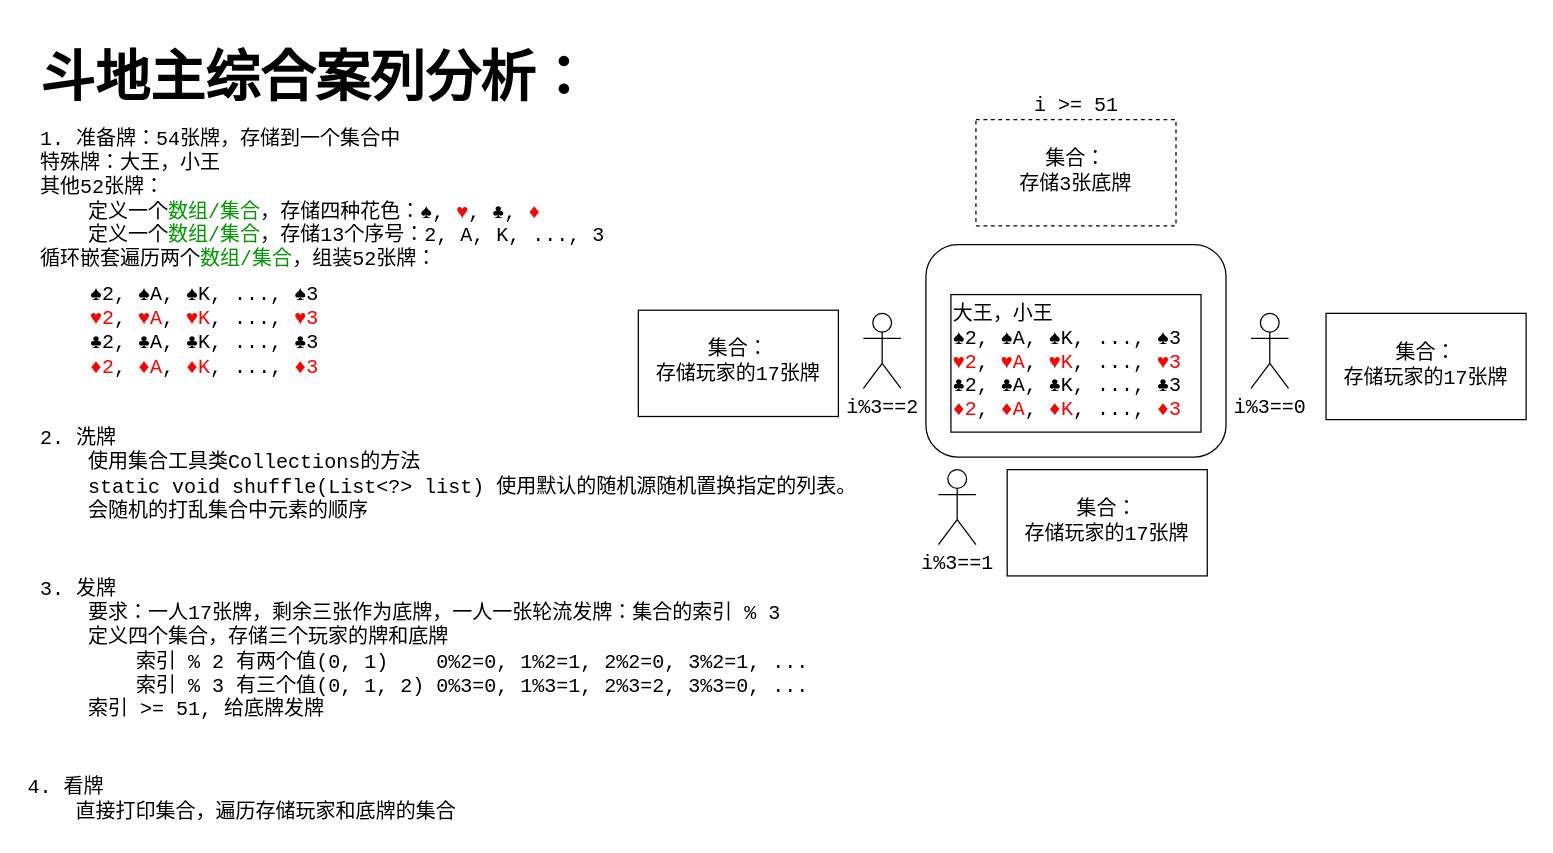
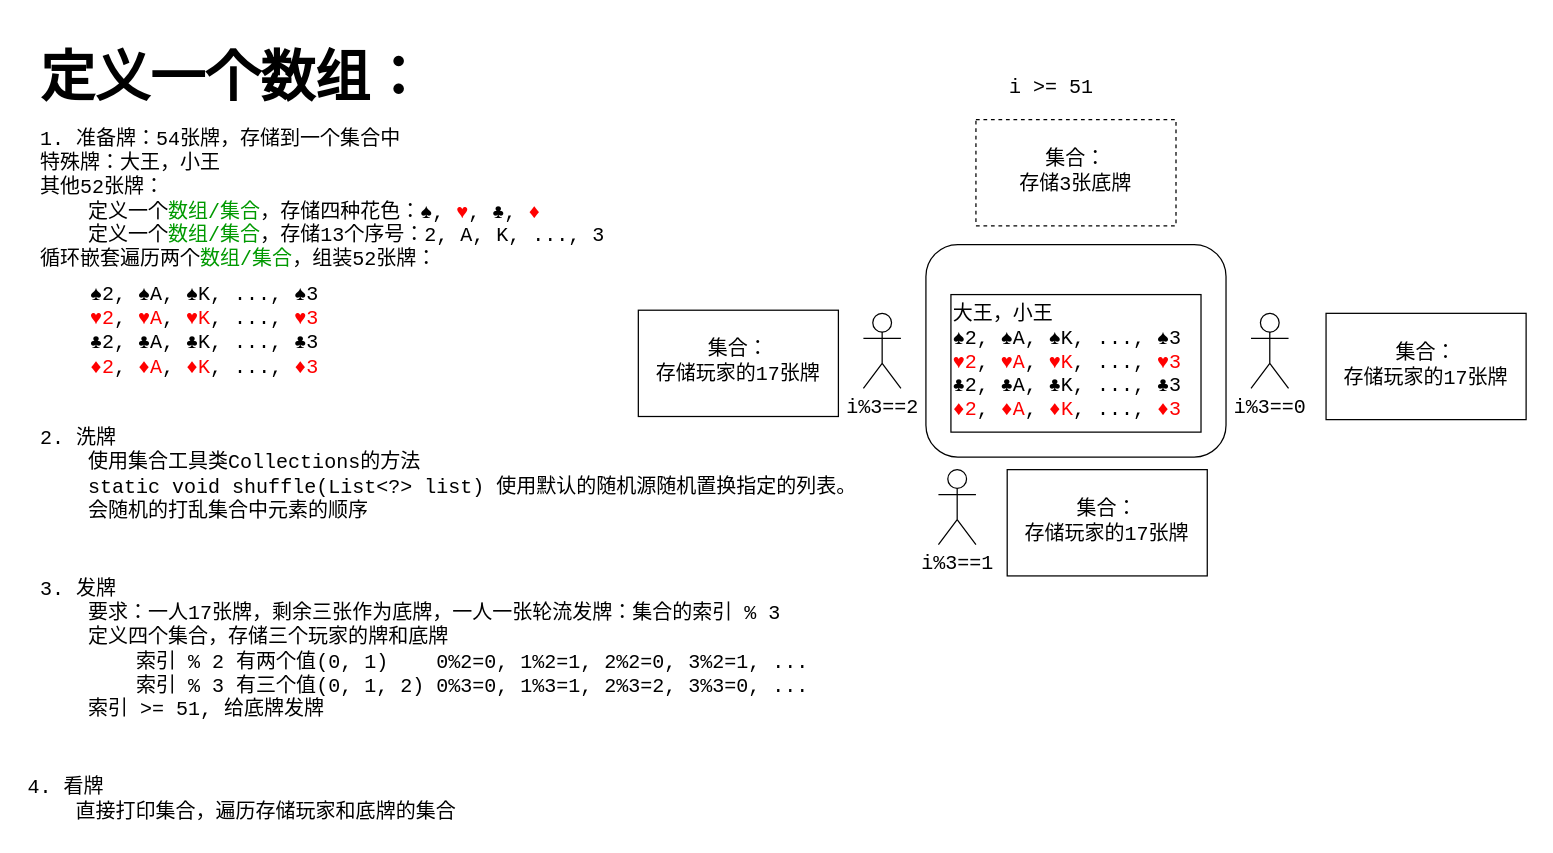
node "斗地主综合案列分析：": label "斗地主综合案列分析：" -> "定义一个数组："
node "i >= 51": moved (1076, 107) -> (1051, 88)
